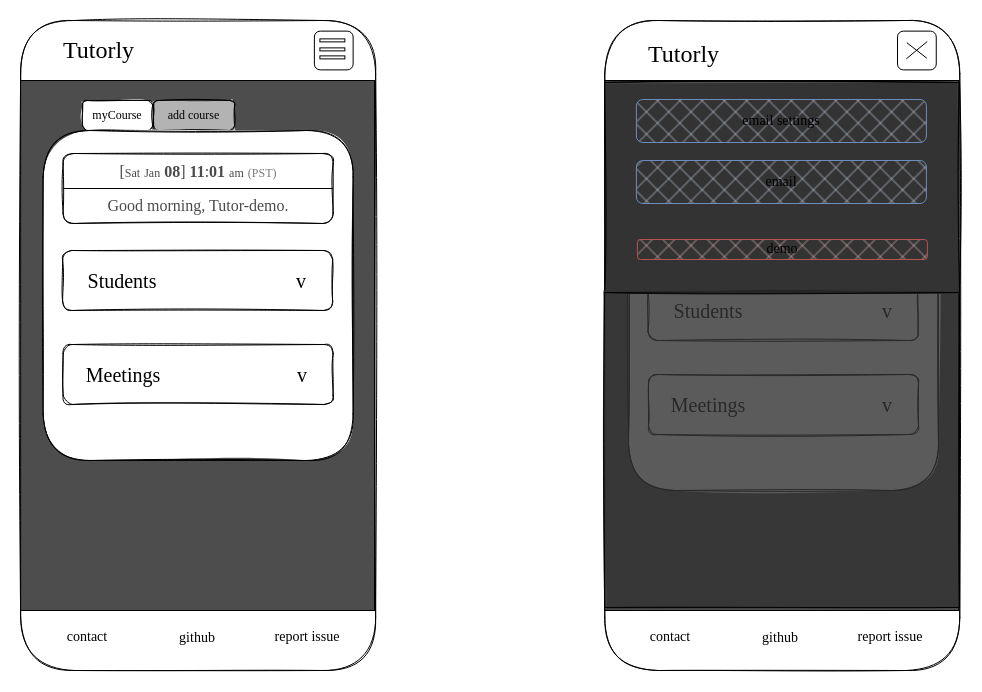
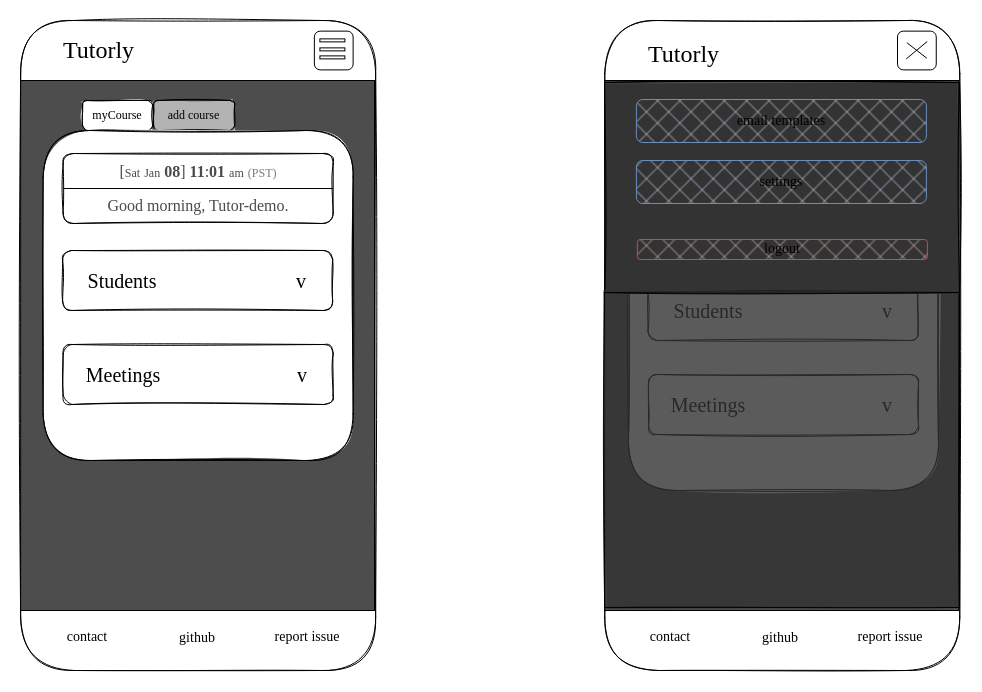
node "email settings": label "email settings" -> "email templates"
node "email": label "email" -> "settings"
node "demo": label "demo" -> "logout"
